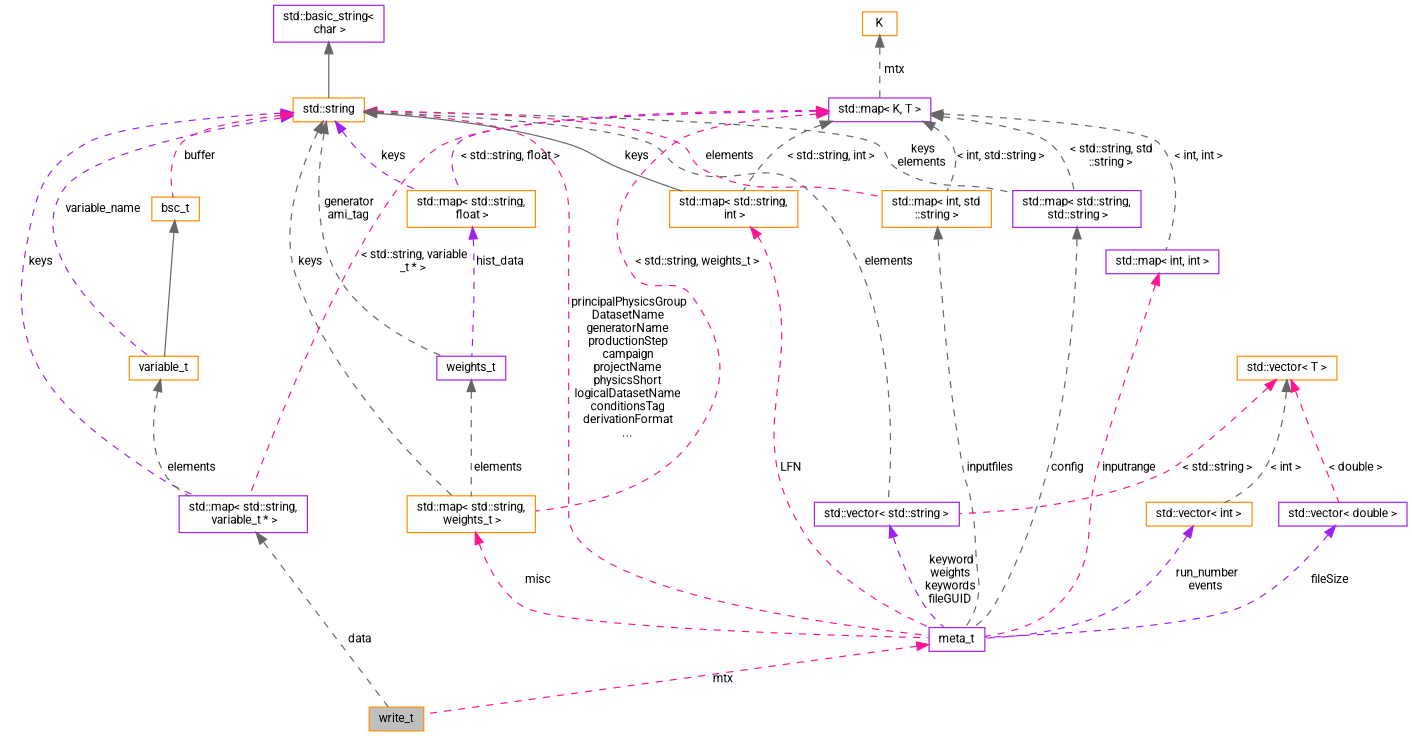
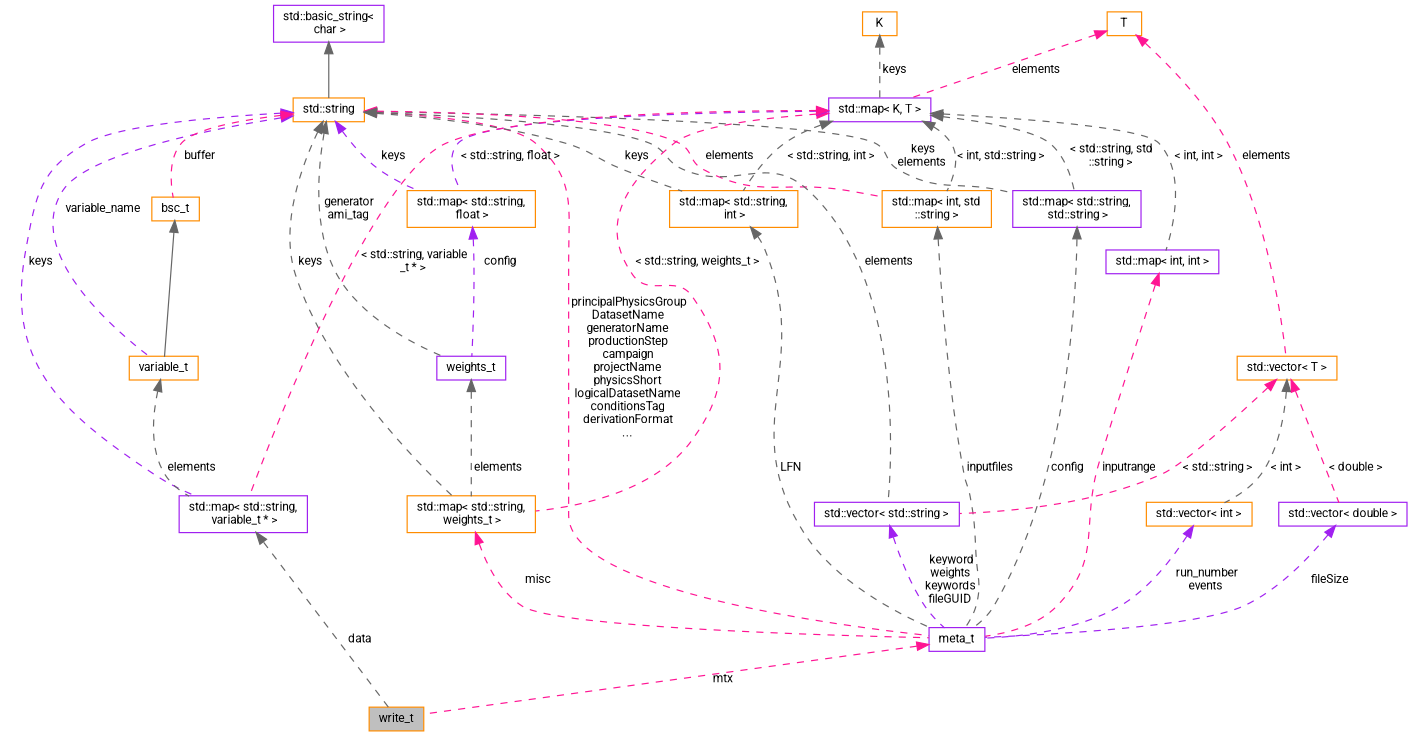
node "T": added
edge "std::map< K, T >" -> "K": label " mtx" -> " keys"
edge "std::map< std::string, int >" -> "std::string": style solid -> dashed
edge "weights_t" -> "std::map< std::string, float >": label " hist_data" -> " config"
edge "meta_t" -> "std::map< std::string, int >": color deeppink -> gray40
